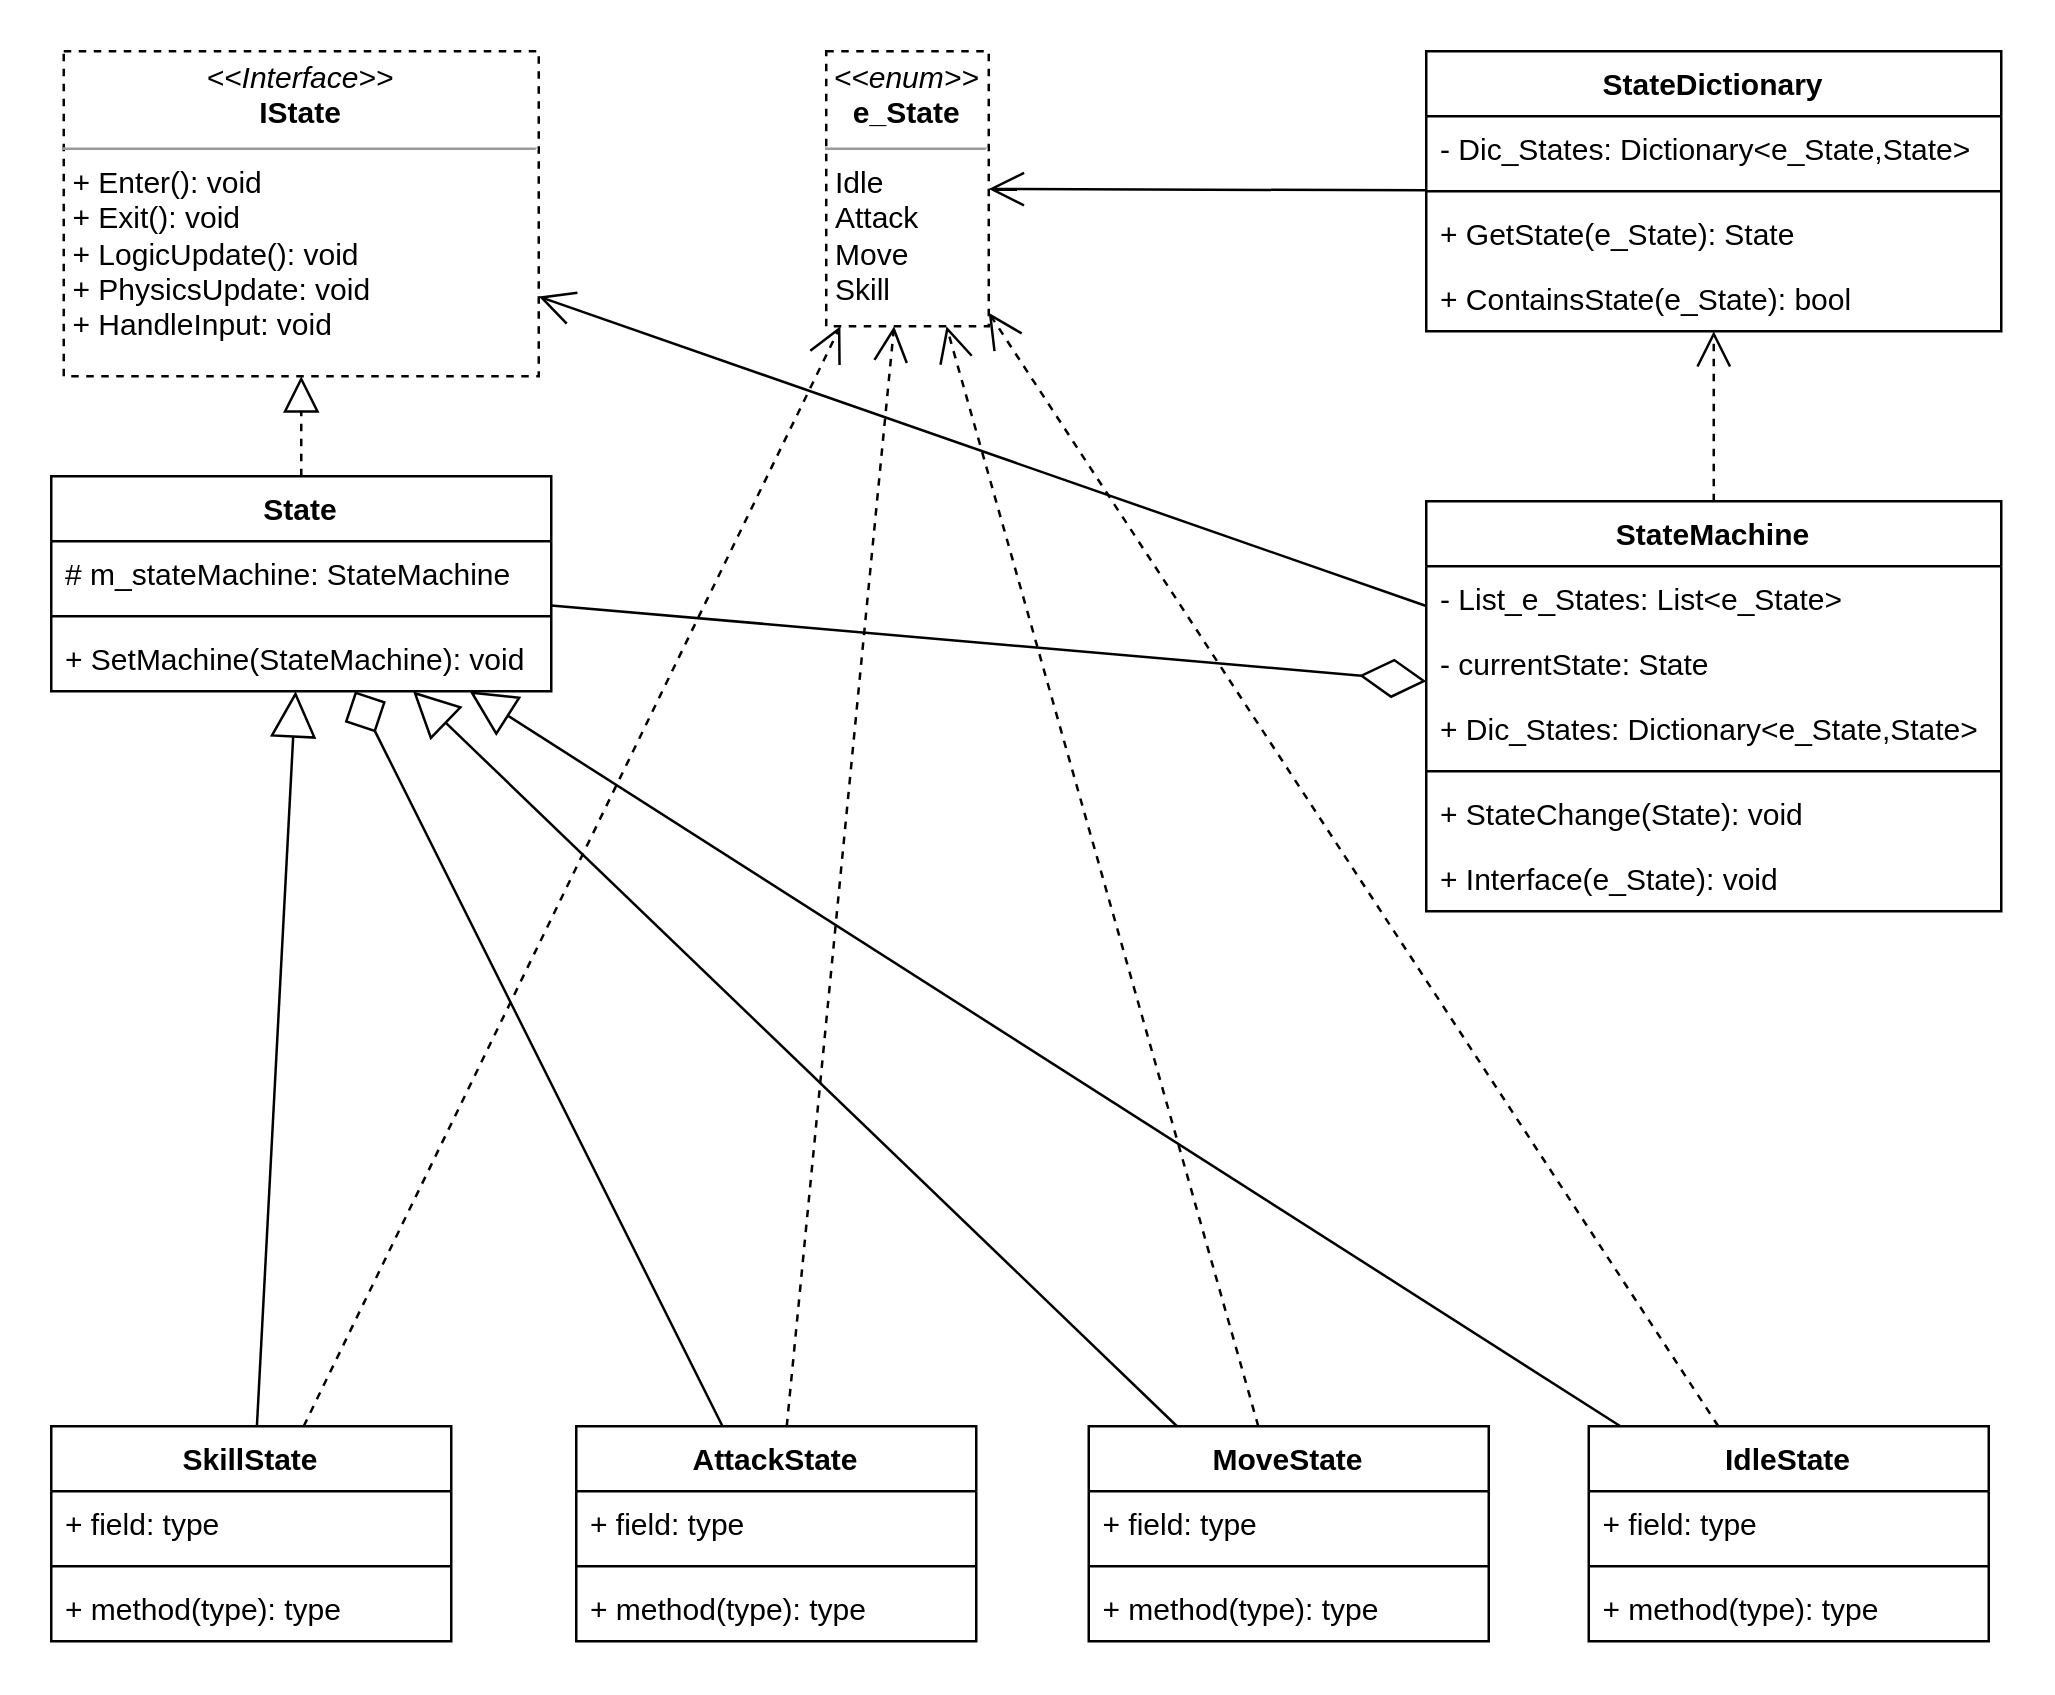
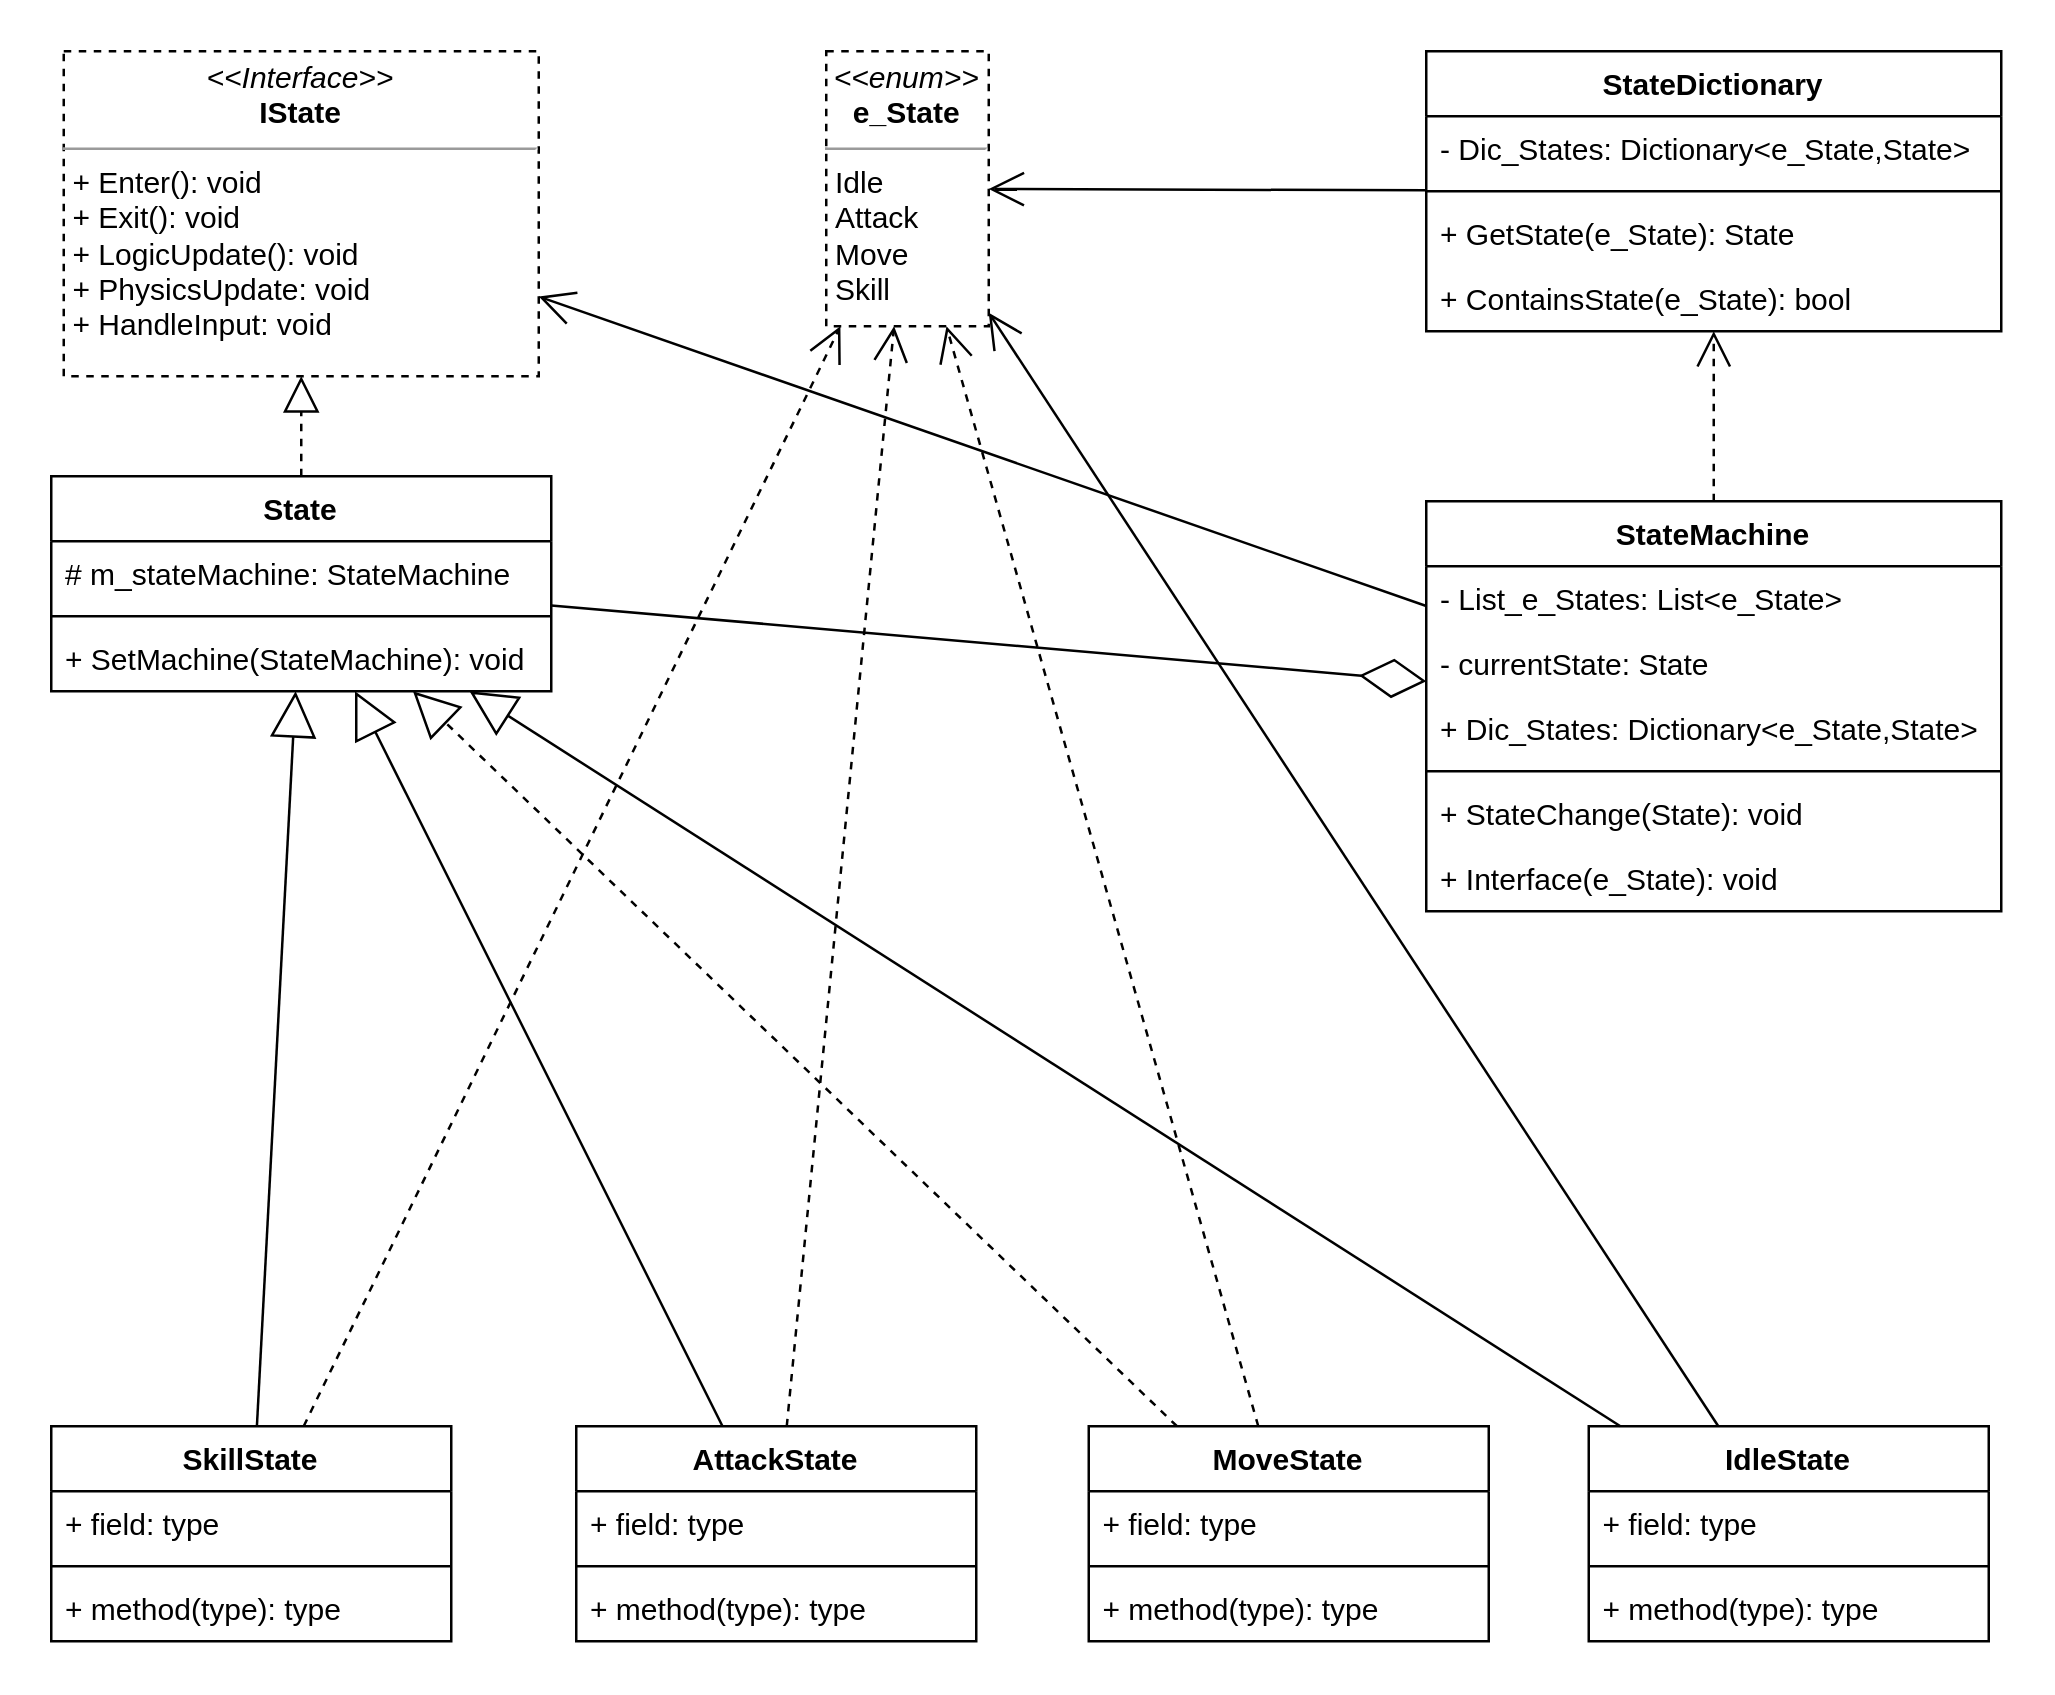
edge "AttackState" -> "State": arrowhead diamond -> block
edge "IdleState" -> "<<enum>> e_State Idle Attack Move Skill": style dashed -> solid
edge "MoveState" -> "State": style solid -> dashed
